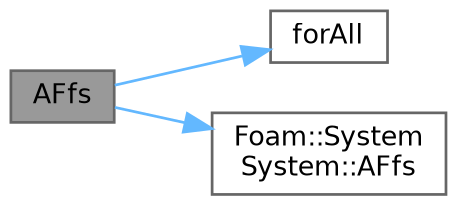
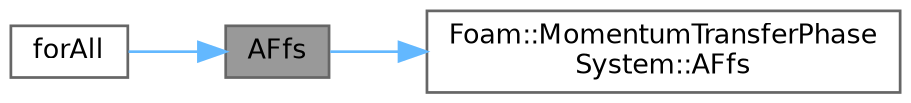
edge "AFfs" -> "forAll": reversed
node "Foam::System System::AFfs": label "Foam::System System::AFfs" -> "Foam::MomentumTransferPhase System::AFfs"
